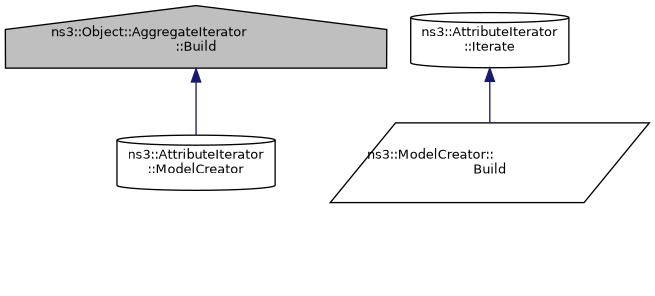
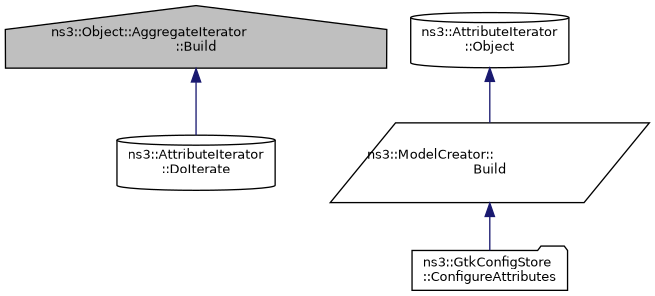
node "ns3::AttributeIterator ::Iterate": label "ns3::AttributeIterator ::Iterate" -> "ns3::AttributeIterator ::Object"
node "ns3::AttributeIterator ::ModelCreator": label "ns3::AttributeIterator ::ModelCreator" -> "ns3::AttributeIterator ::DoIterate"
node "ns3::GtkConfigStore ::ConfigureAttributes": added
